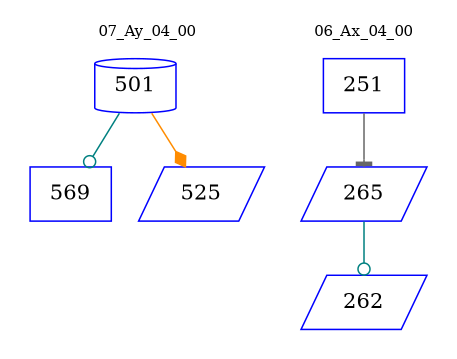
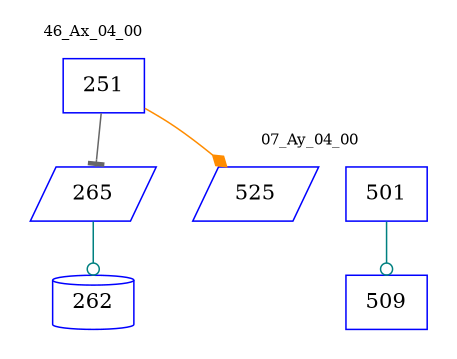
cluster "06_Ax_04_00": label "06_Ax_04_00" -> "46_Ax_04_00"
node "501": shape cylinder -> box
edge "501" -> "525": now "251" -> "525"
node "569": label "569" -> "509"
node "262": shape parallelogram -> cylinder
